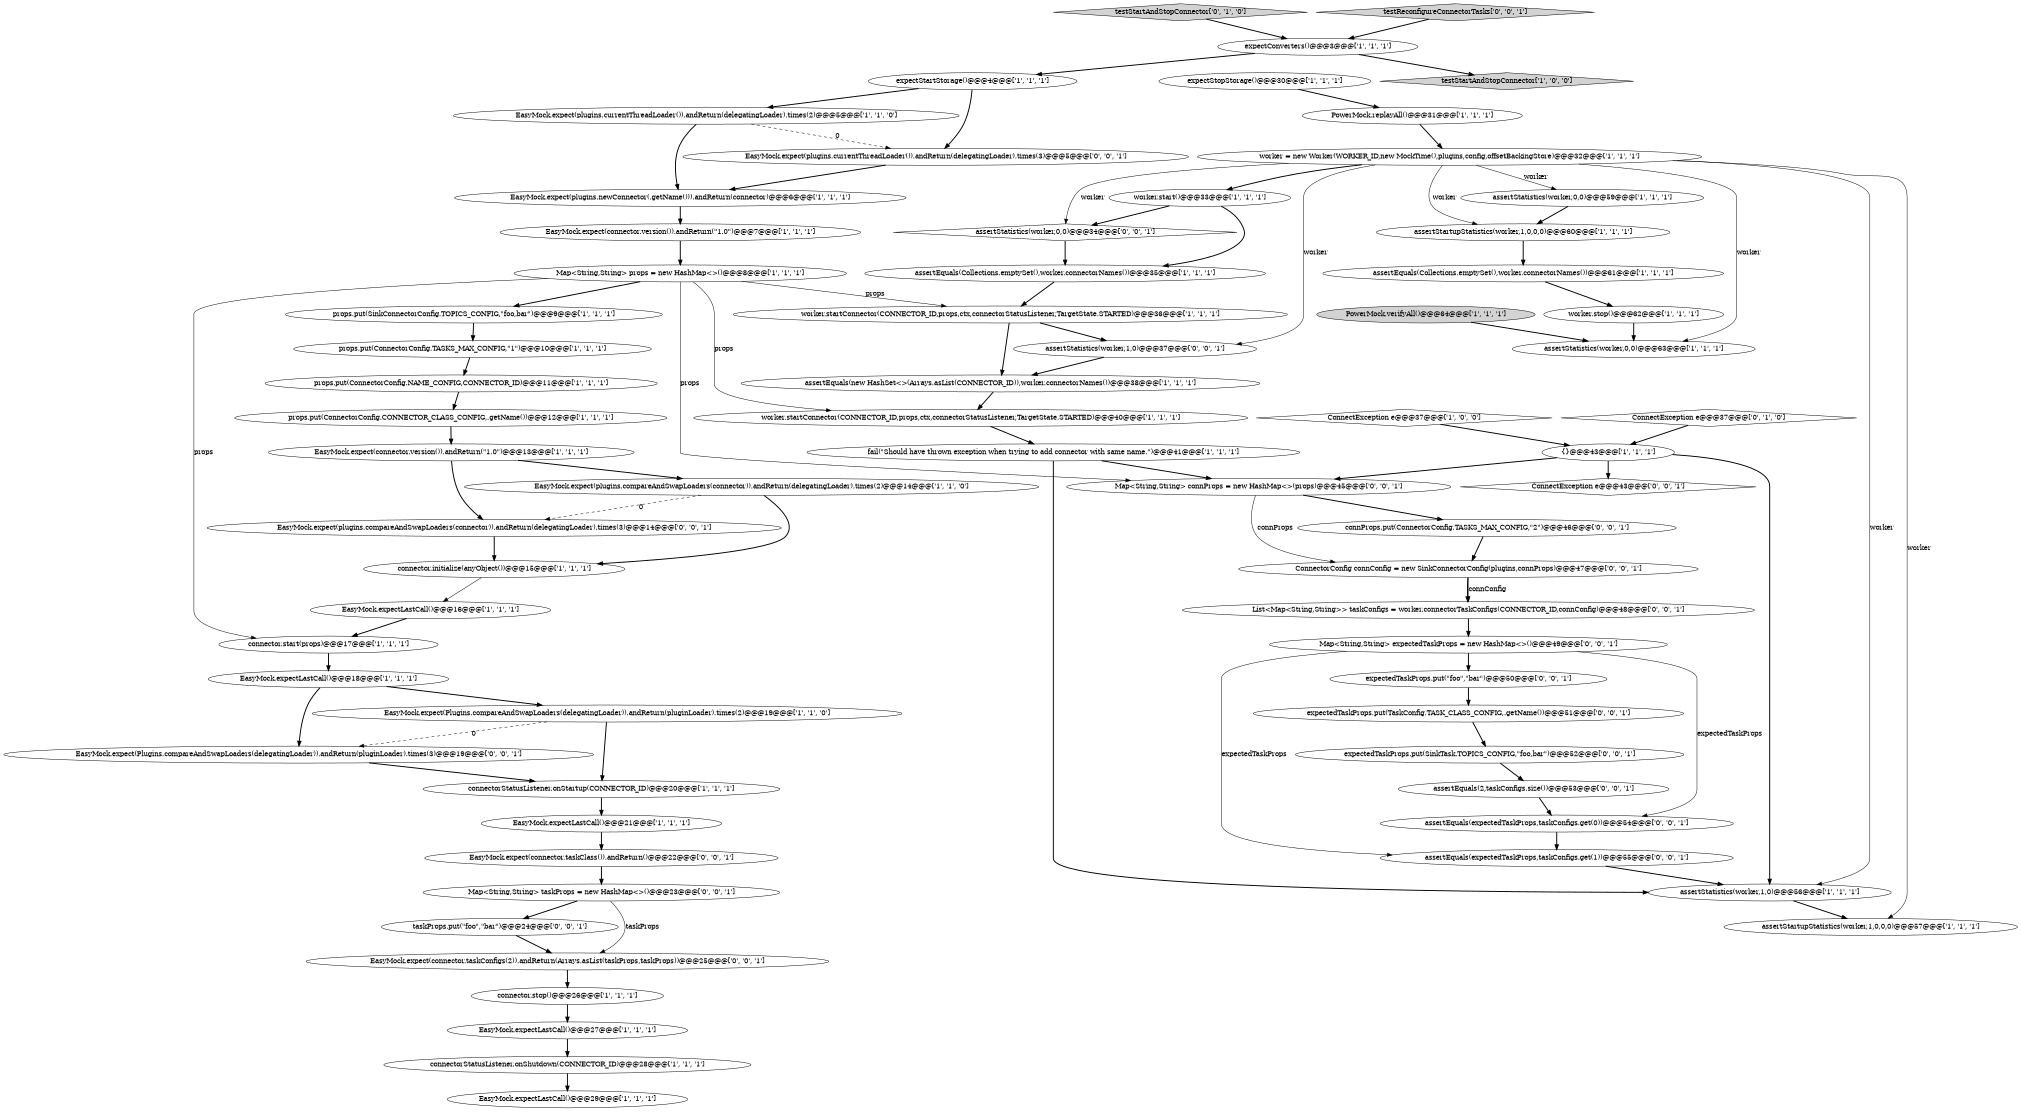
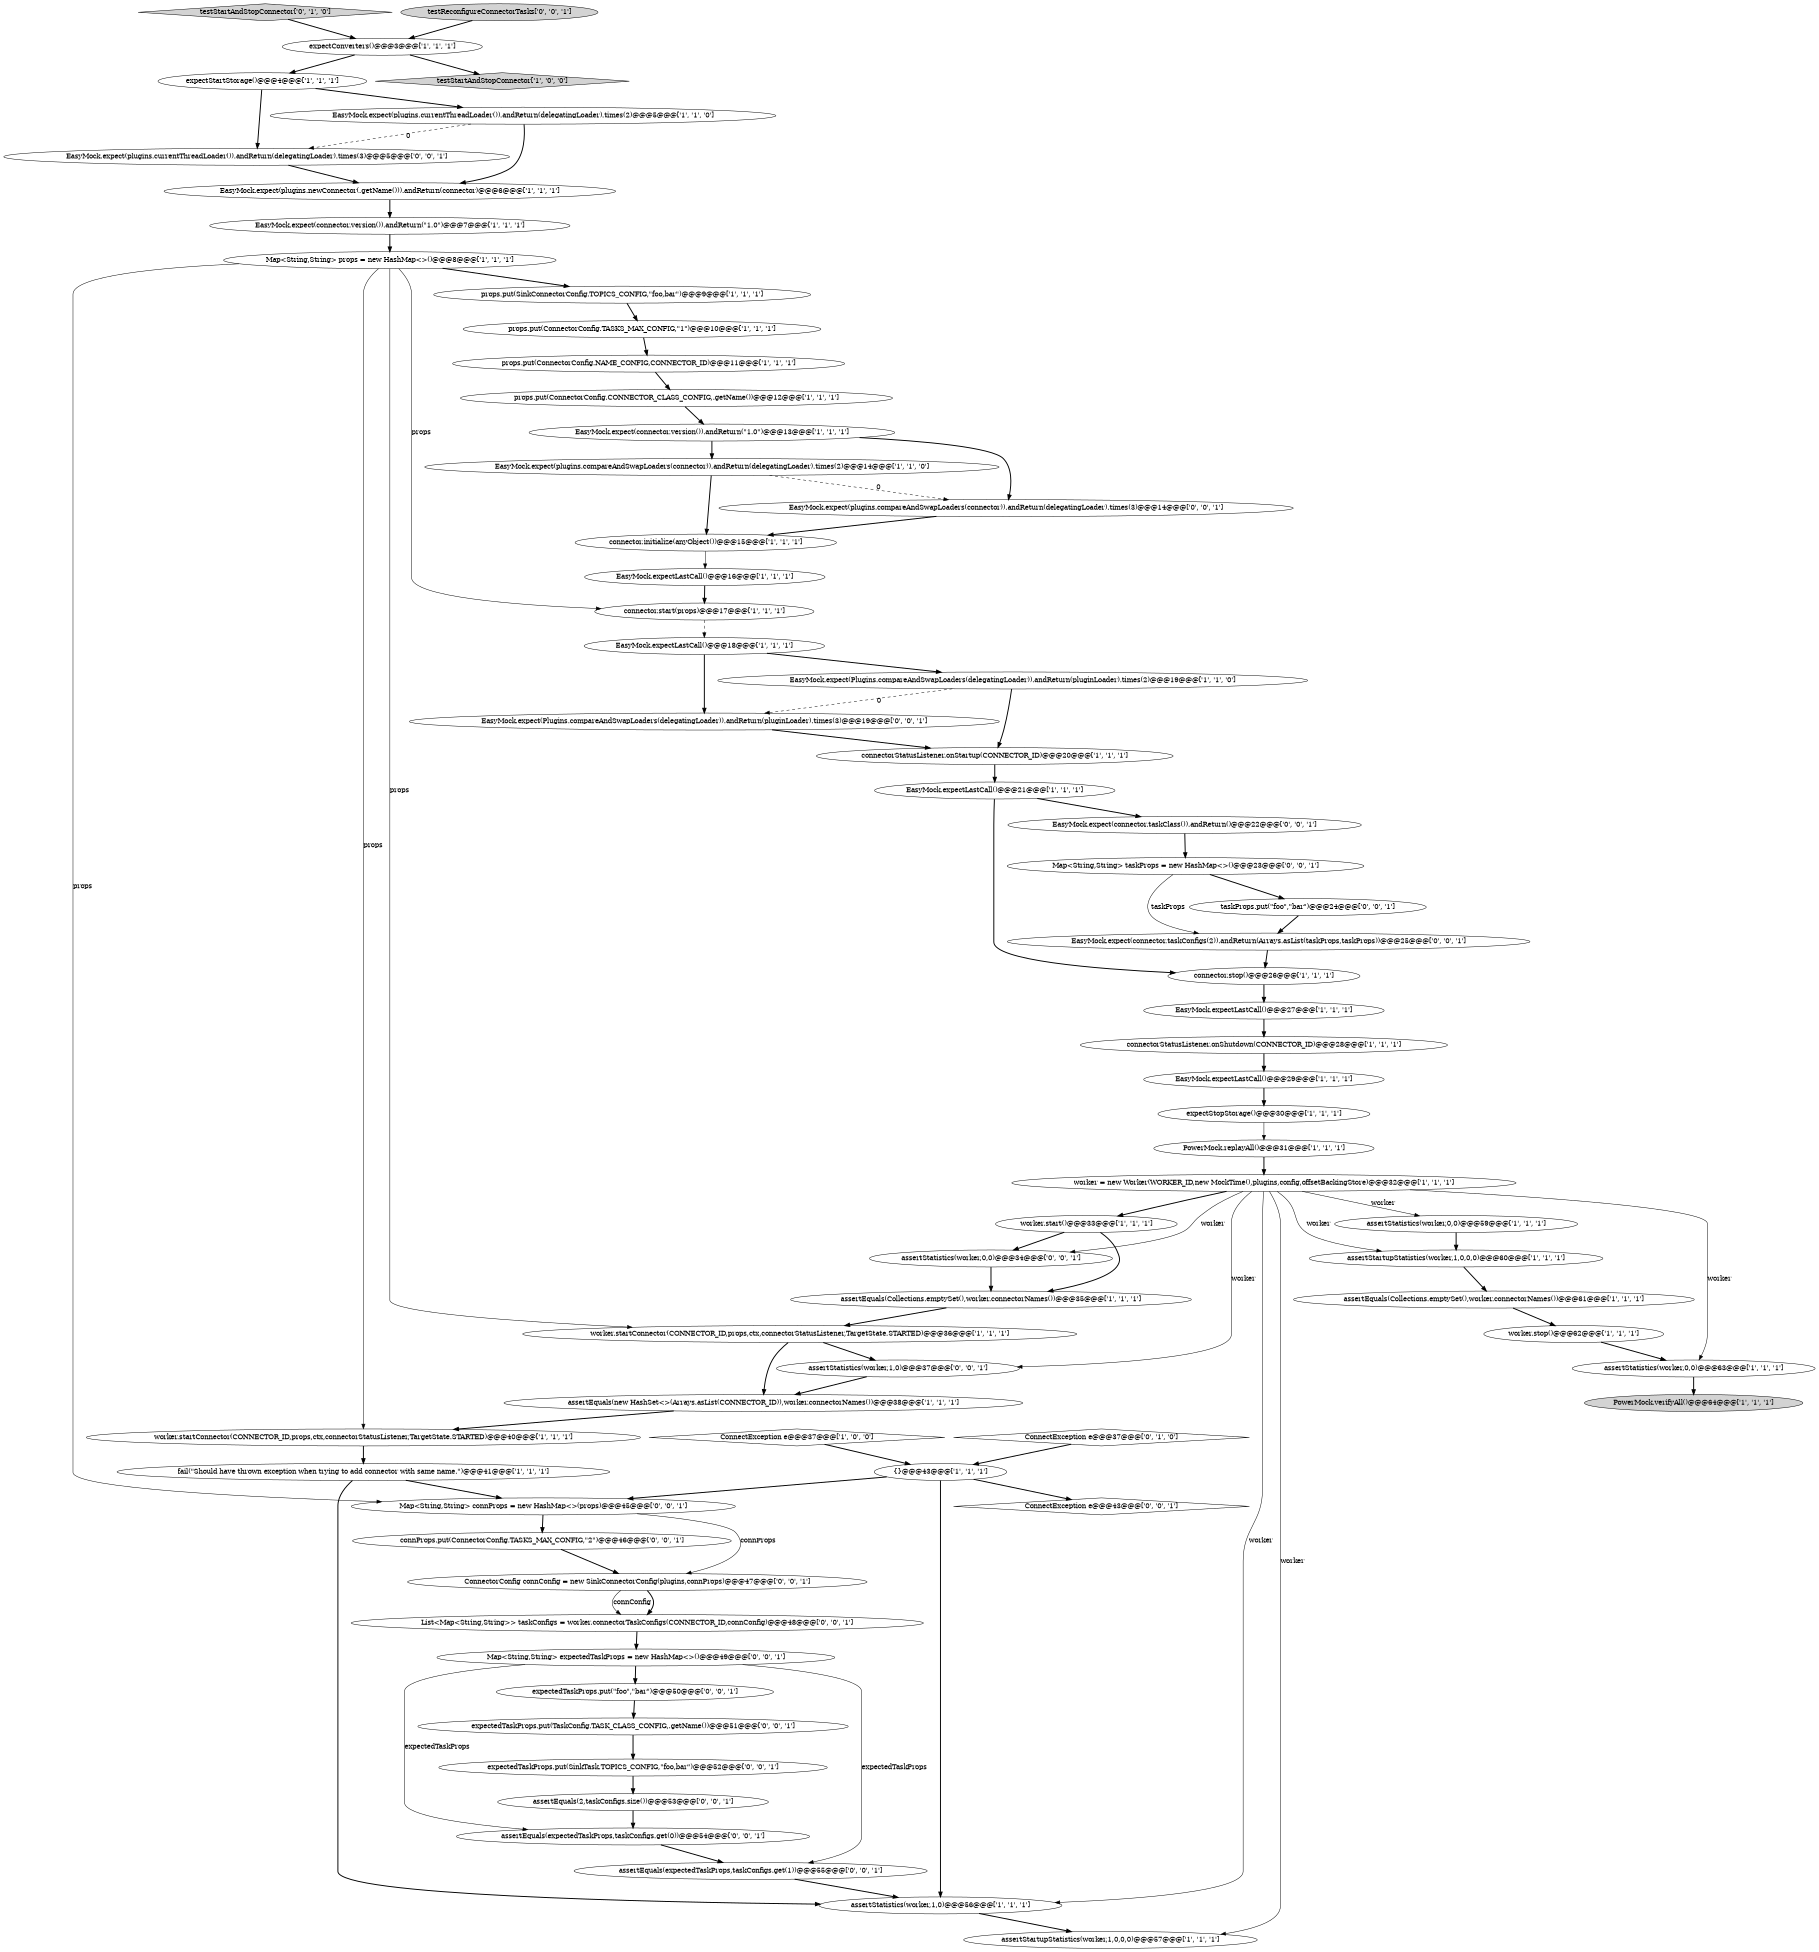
node "testReconfigureConnectorTasks['0', '0', '1']": shape diamond -> ellipse
edge "expectStopStorage()@@@30@@@['1', '1', '1']" -> "PowerMock.replayAll()@@@31@@@['1', '1', '1']": style bold -> solid
node "assertStatistics(worker,0,0)@@@34@@@['0', '0', '1']": shape diamond -> ellipse
edge "PowerMock.verifyAll()@@@64@@@['1', '1', '1']" -> "assertStatistics(worker,0,0)@@@63@@@['1', '1', '1']": reversed
edge "connector.start(props)@@@17@@@['1', '1', '1']" -> "EasyMock.expectLastCall()@@@18@@@['1', '1', '1']": style bold -> dashed
edge "EasyMock.expectLastCall()@@@21@@@['1', '1', '1']" -> "connector.stop()@@@26@@@['1', '1', '1']": added
edge "EasyMock.expectLastCall()@@@29@@@['1', '1', '1']" -> "expectStopStorage()@@@30@@@['1', '1', '1']": added
